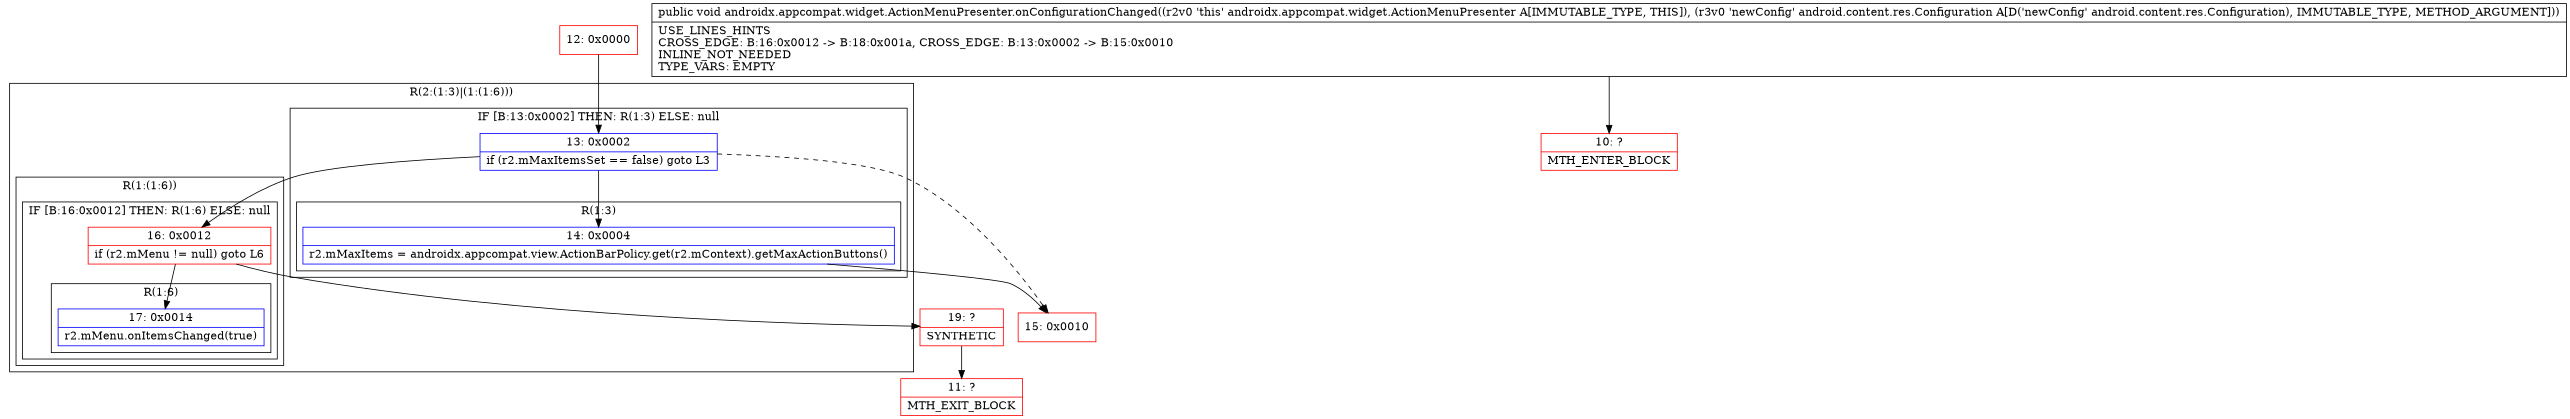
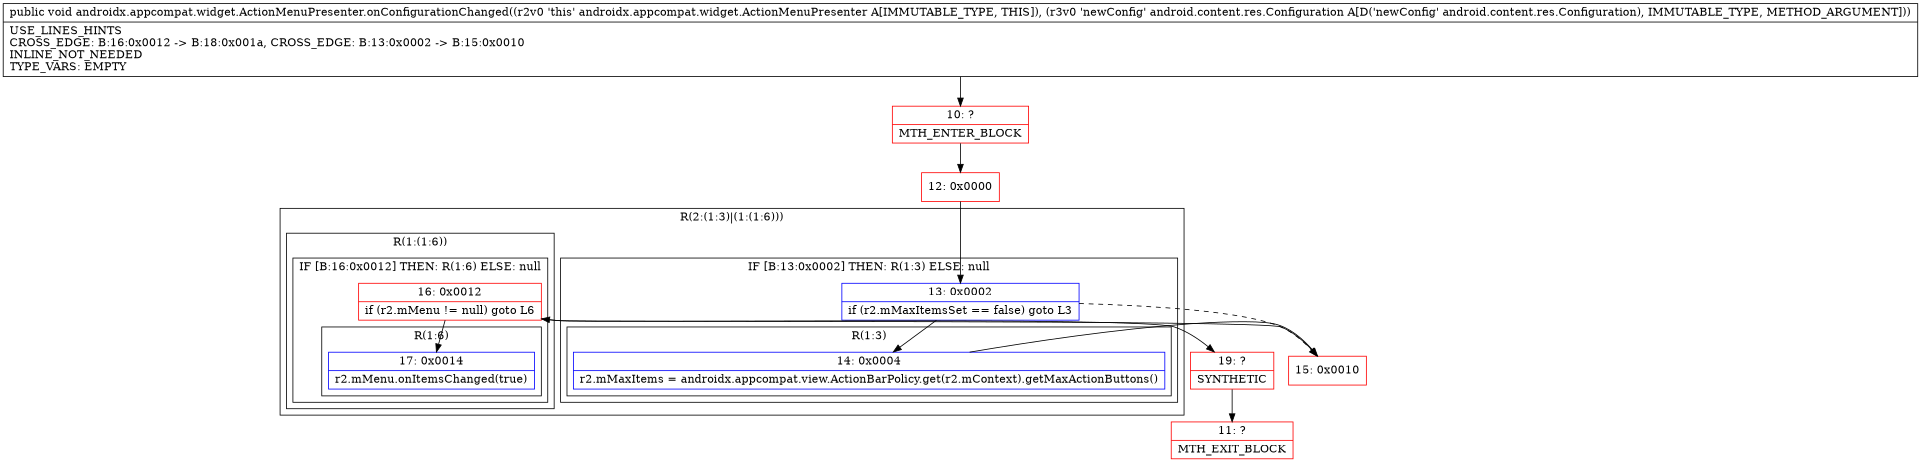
edge "10: ?" -> "12: 0x0000": added
edge "13: 0x0002" -> "16: 0x0012": now "15: 0x0010" -> "16: 0x0012"
